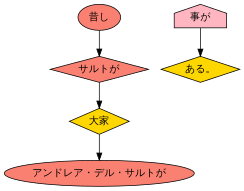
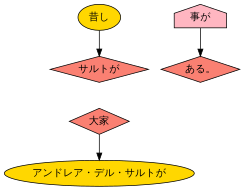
node "昔し": fillcolor salmon -> gold
node "ある。": fillcolor gold -> salmon
edge "サルトが" -> "大家": removed
node "大家": fillcolor gold -> salmon
node "アンドレア・デル・サルトが": fillcolor salmon -> gold
